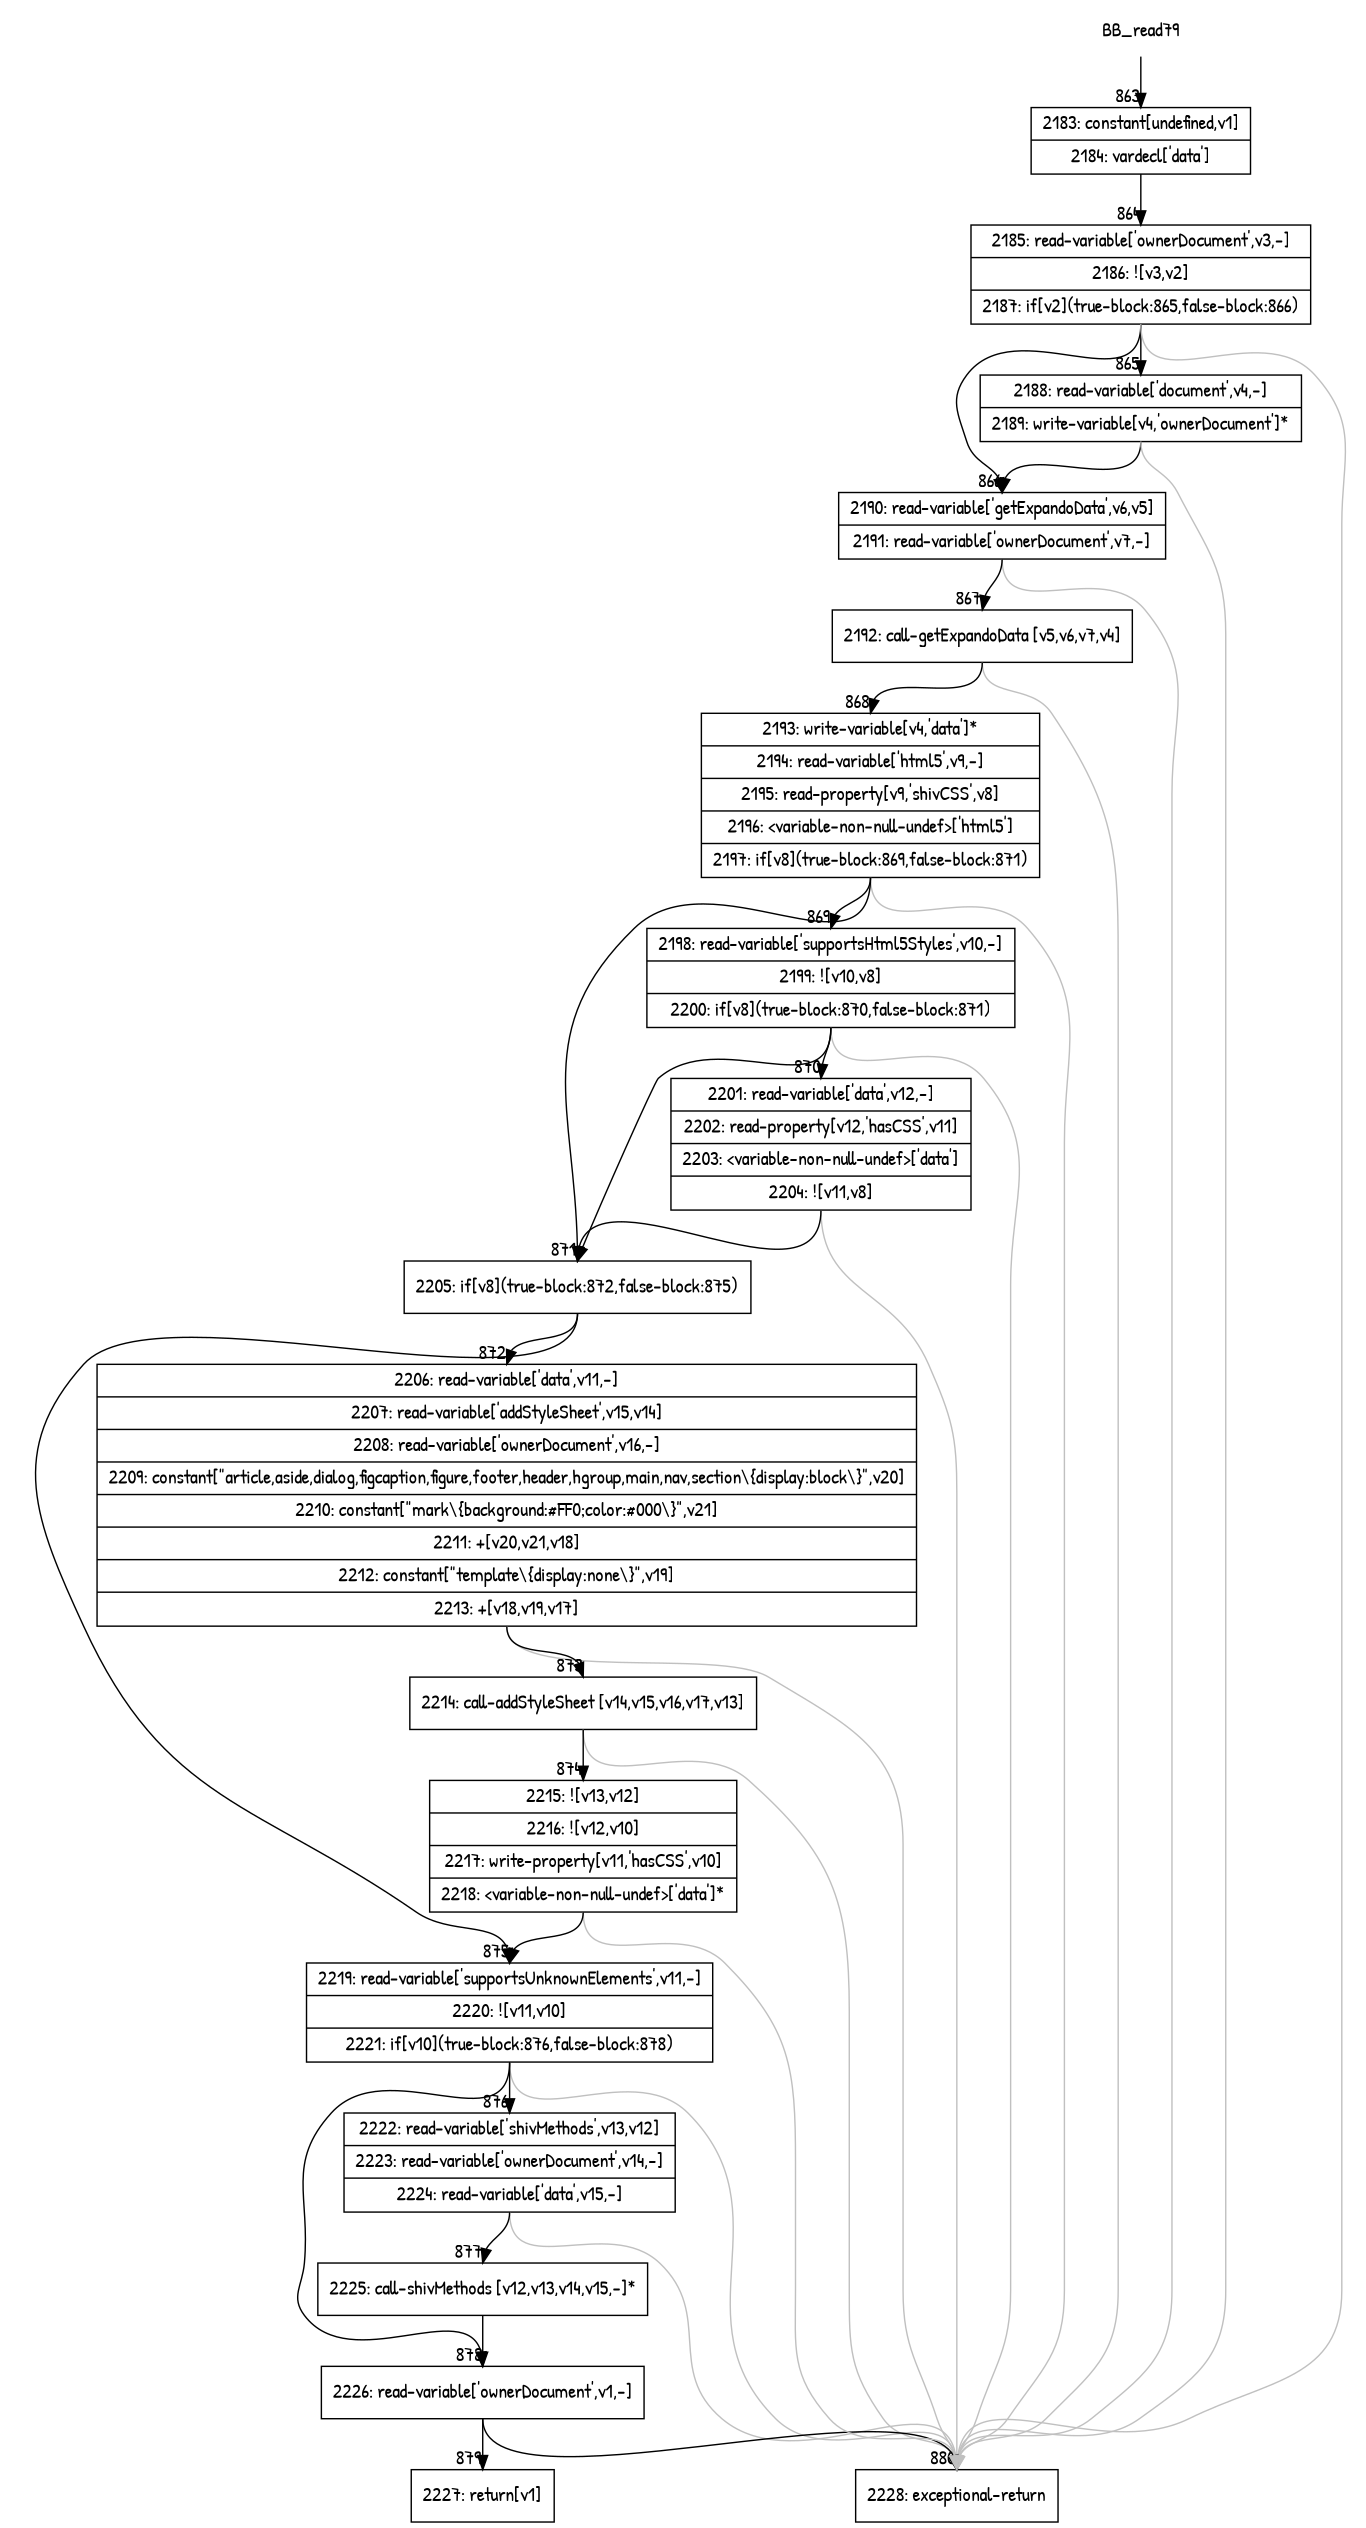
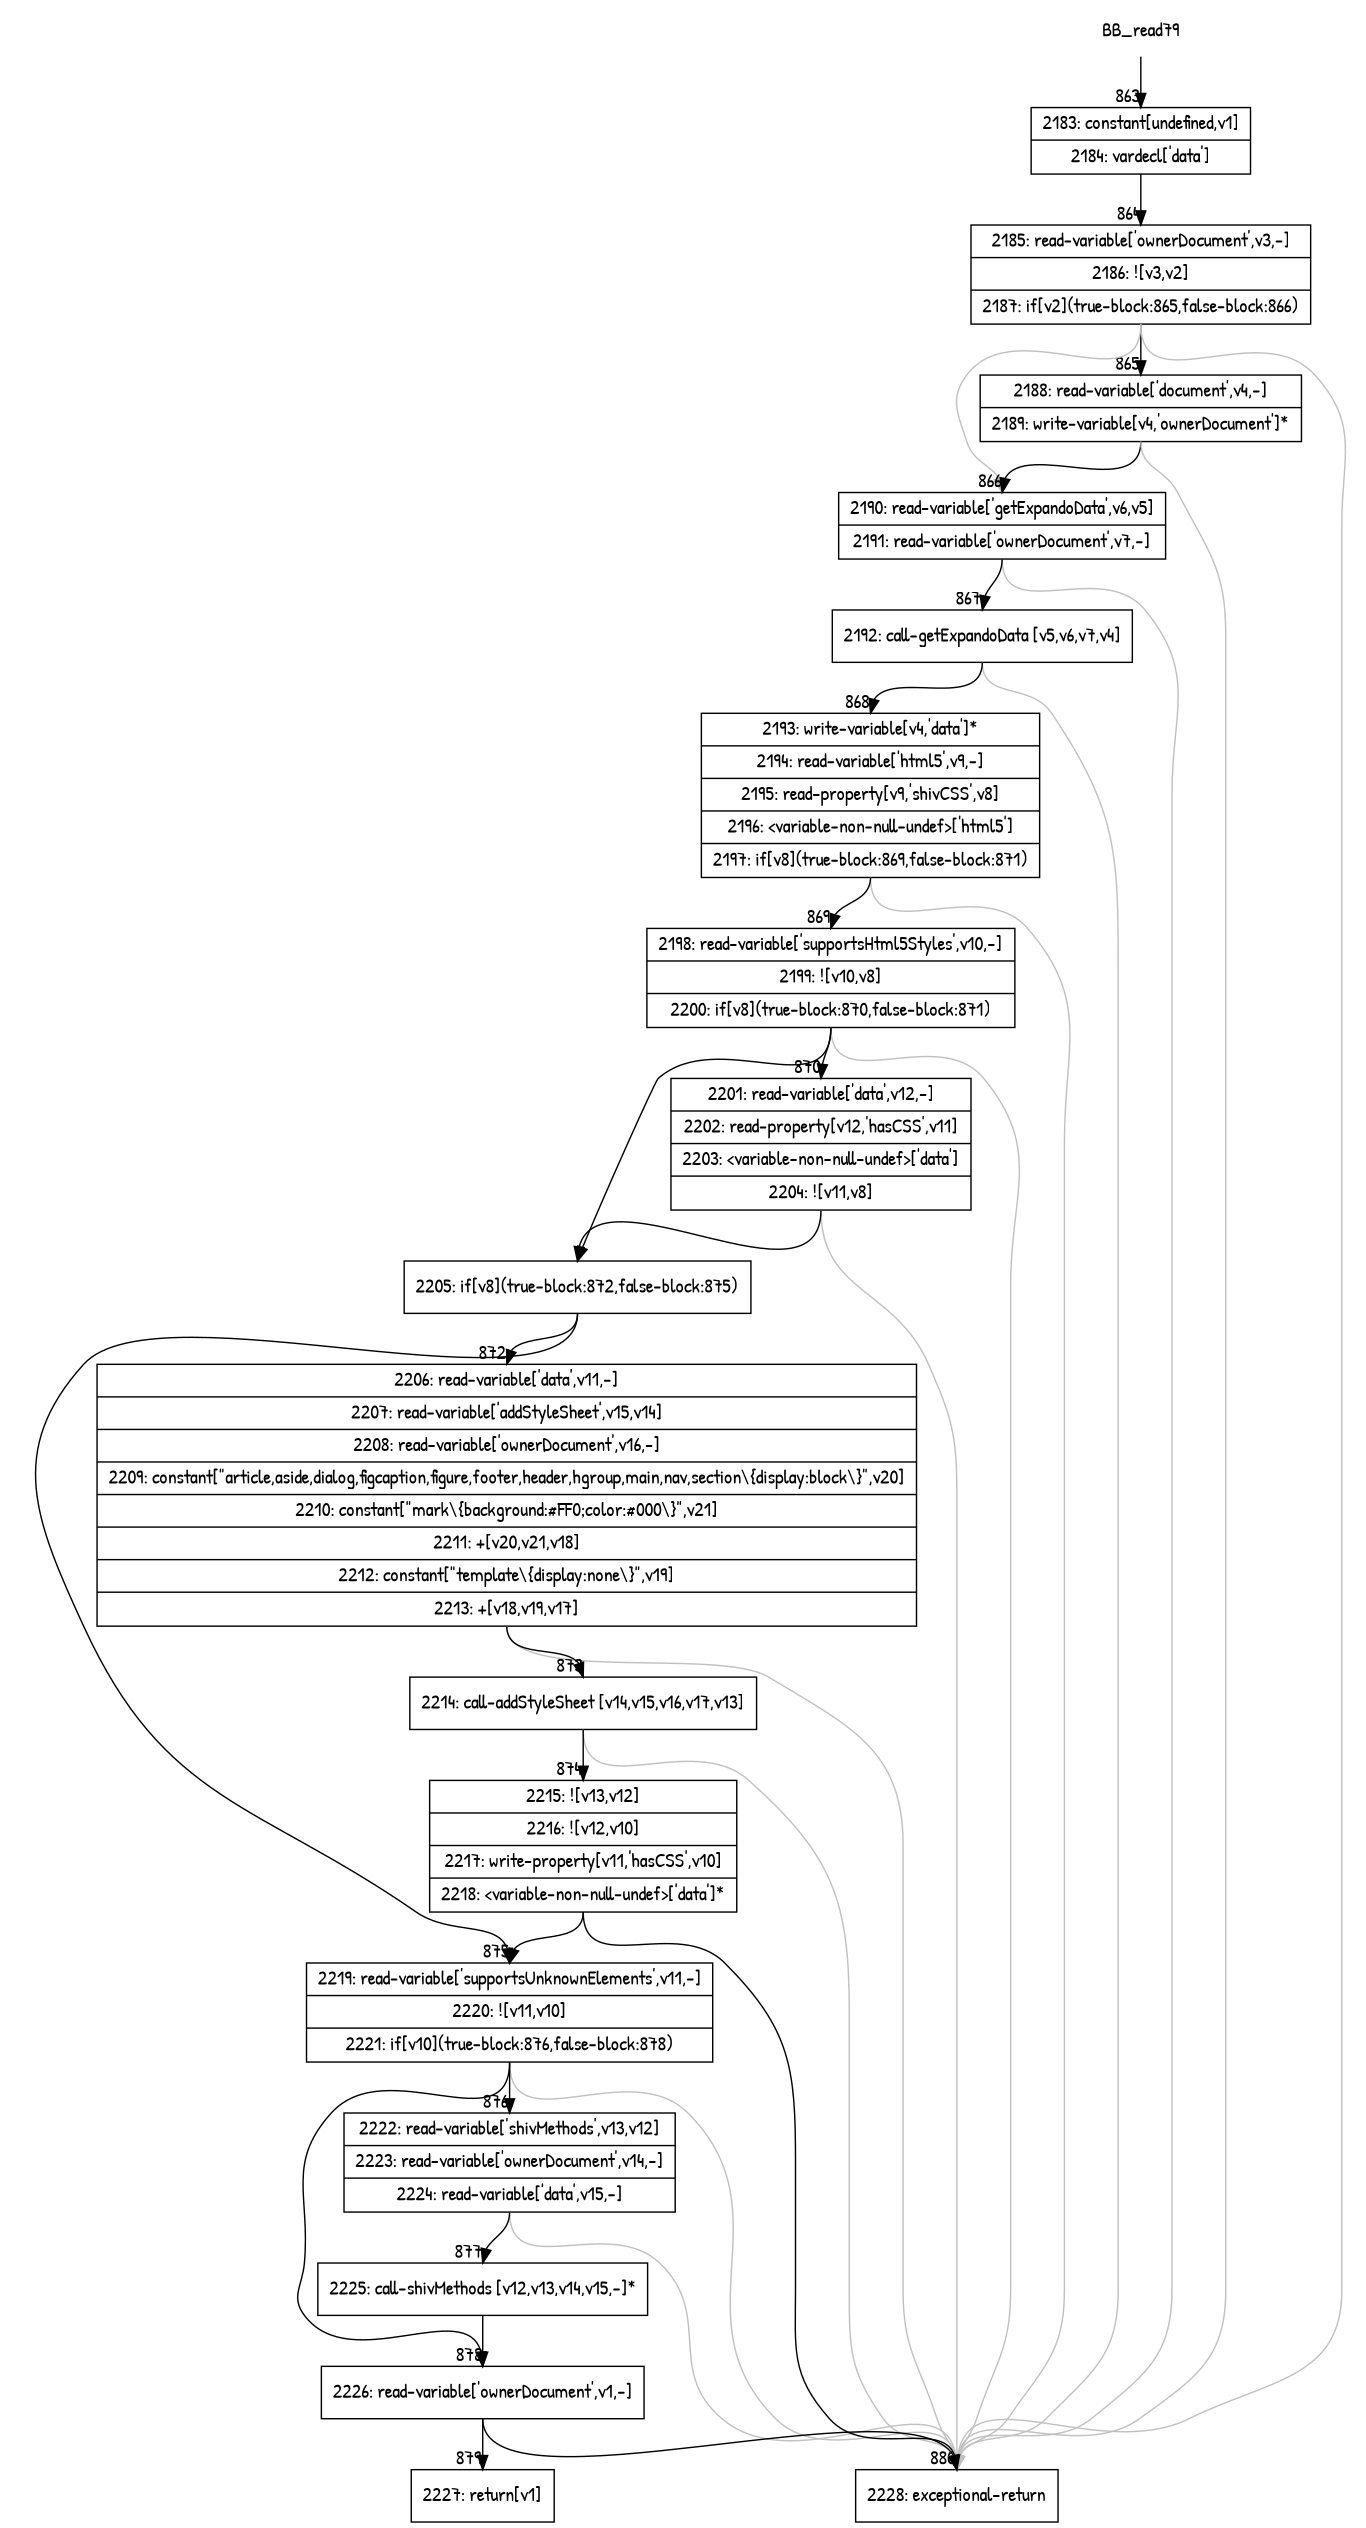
edge "2185: read-variable['ownerDocument',v3,-]" -> "2190: read-variable['getExpandoData',v6,v5]": color black -> gray
edge "2193: write-variable[v4,'data']*" -> "2205: if[v8](true-block:872,false-block:875)": removed
edge "2215: ![v13,v12]" -> "2228: exceptional-return": color gray -> black
